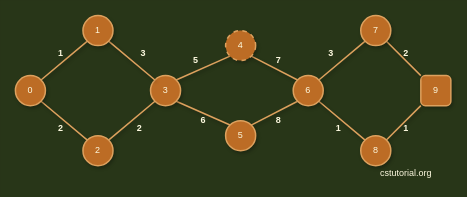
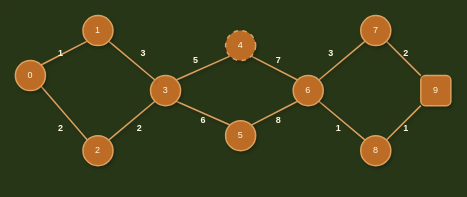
node "0": moved (30, 90) -> (30, 75)
node "cstutorial.org": removed
